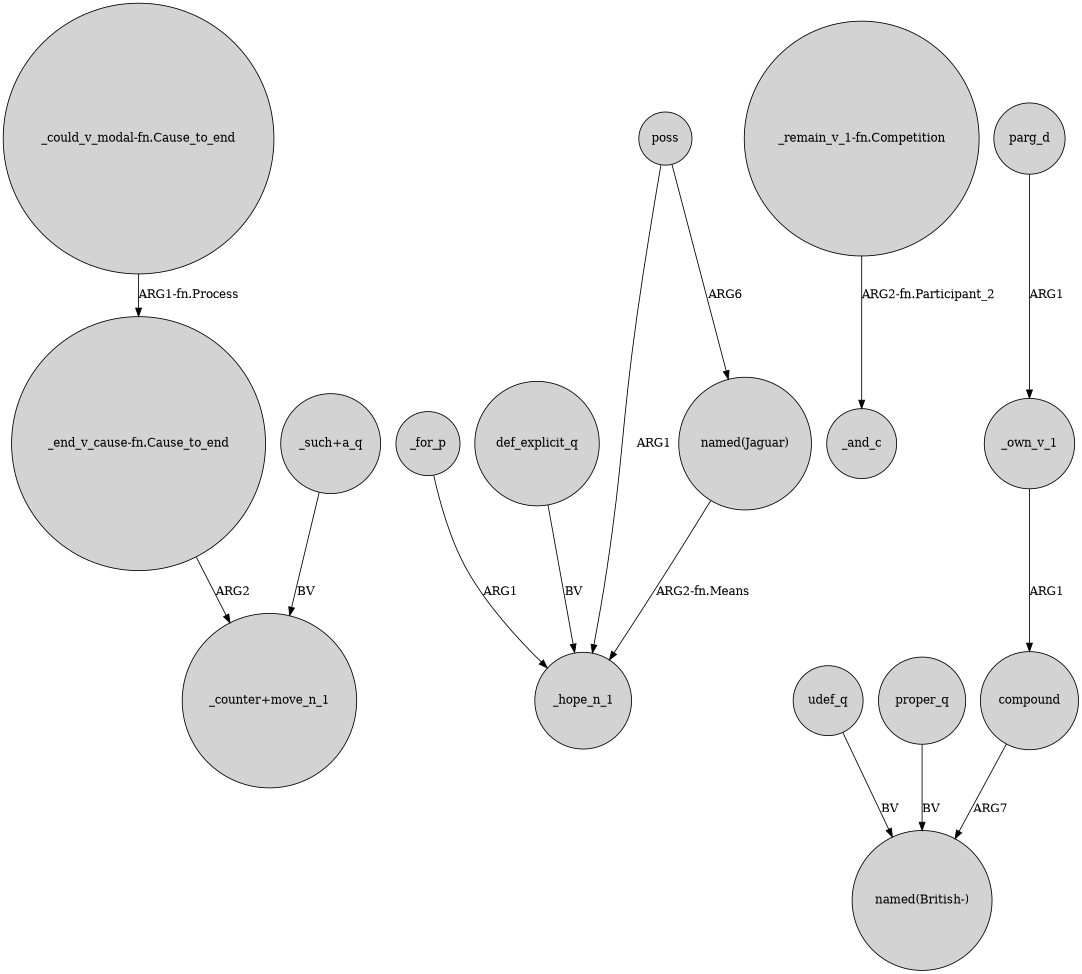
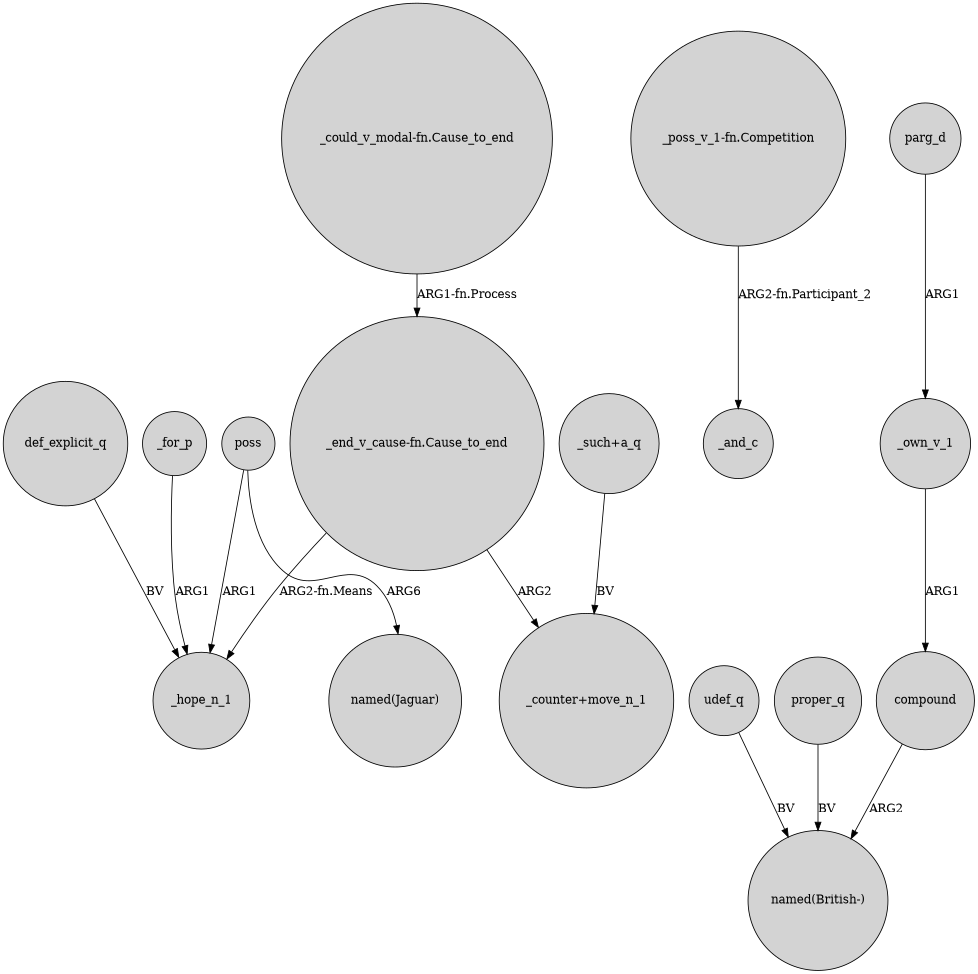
node "_remain_v_1-fn.Competition": label "_remain_v_1-fn.Competition" -> "_poss_v_1-fn.Competition"
edge "named(Jaguar)" -> "_hope_n_1": now "_end_v_cause-fn.Cause_to_end" -> "_hope_n_1"
edge "compound" -> "named(British-)": label "ARG7" -> "ARG2"
